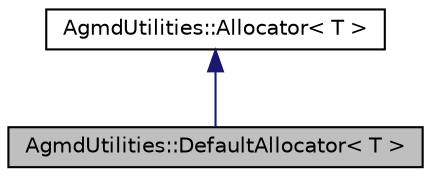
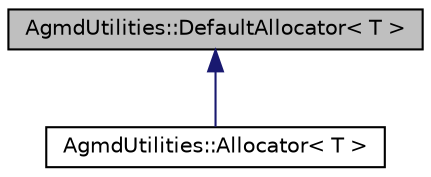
edge "AgmdUtilities::DefaultAllocator< T >" -> "AgmdUtilities::Allocator< T >": reversed
